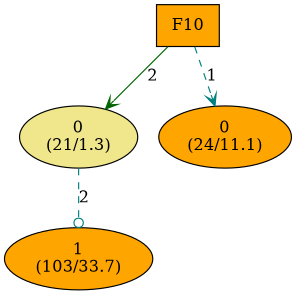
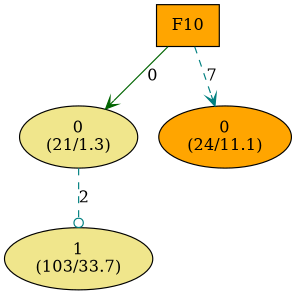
edge "F10" -> "0 (21/1.3)": label "2" -> "0"
edge "F10" -> "0 (24/11.1)": label "1" -> "7"
node "1 (103/33.7)": fillcolor orange -> khaki
